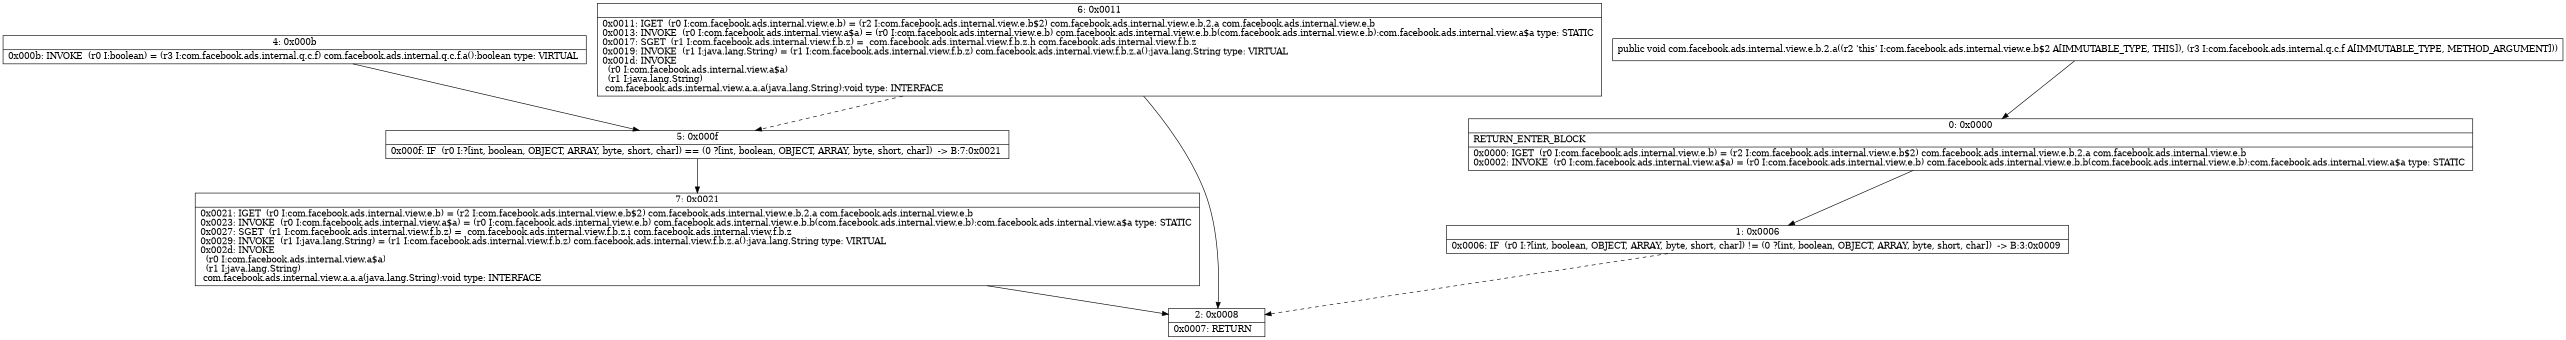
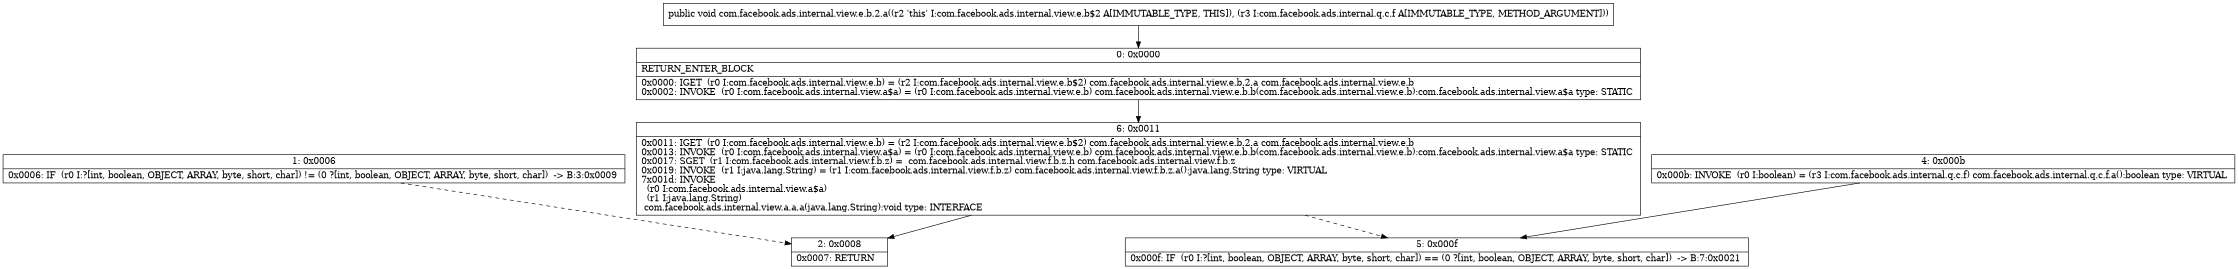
node "6: 0x0011": text "0x001d: INVOKE" -> "7x001d: INVOKE"
edge "0: 0x0000" -> "1: 0x0006": now "0: 0x0000" -> "6: 0x0011"
node "7: 0x0021": removed
